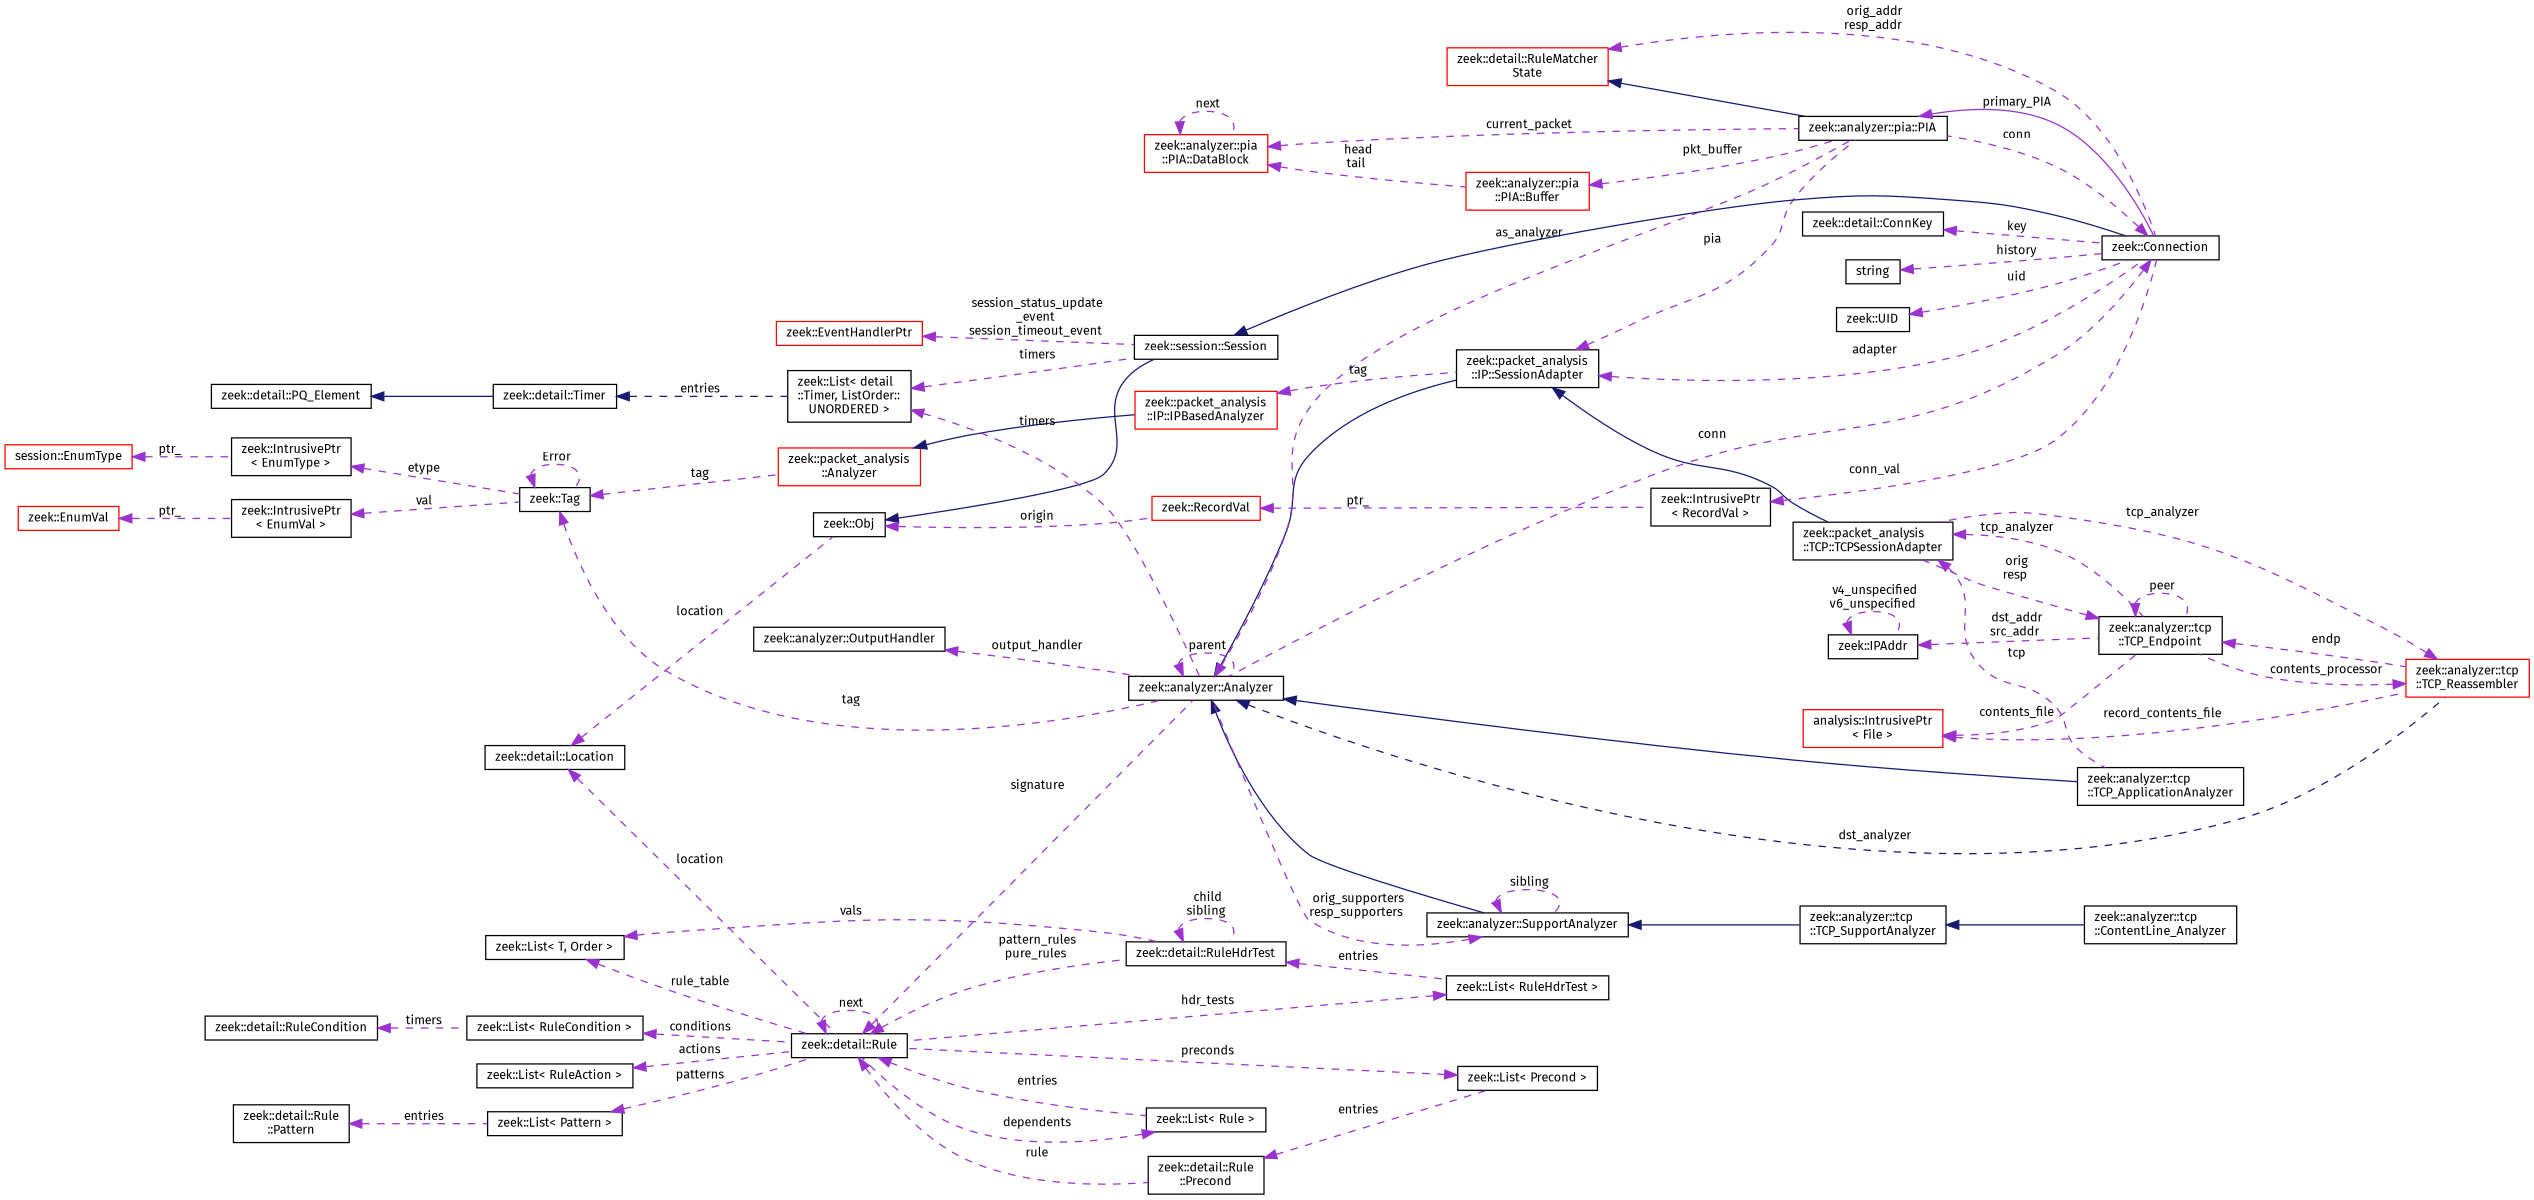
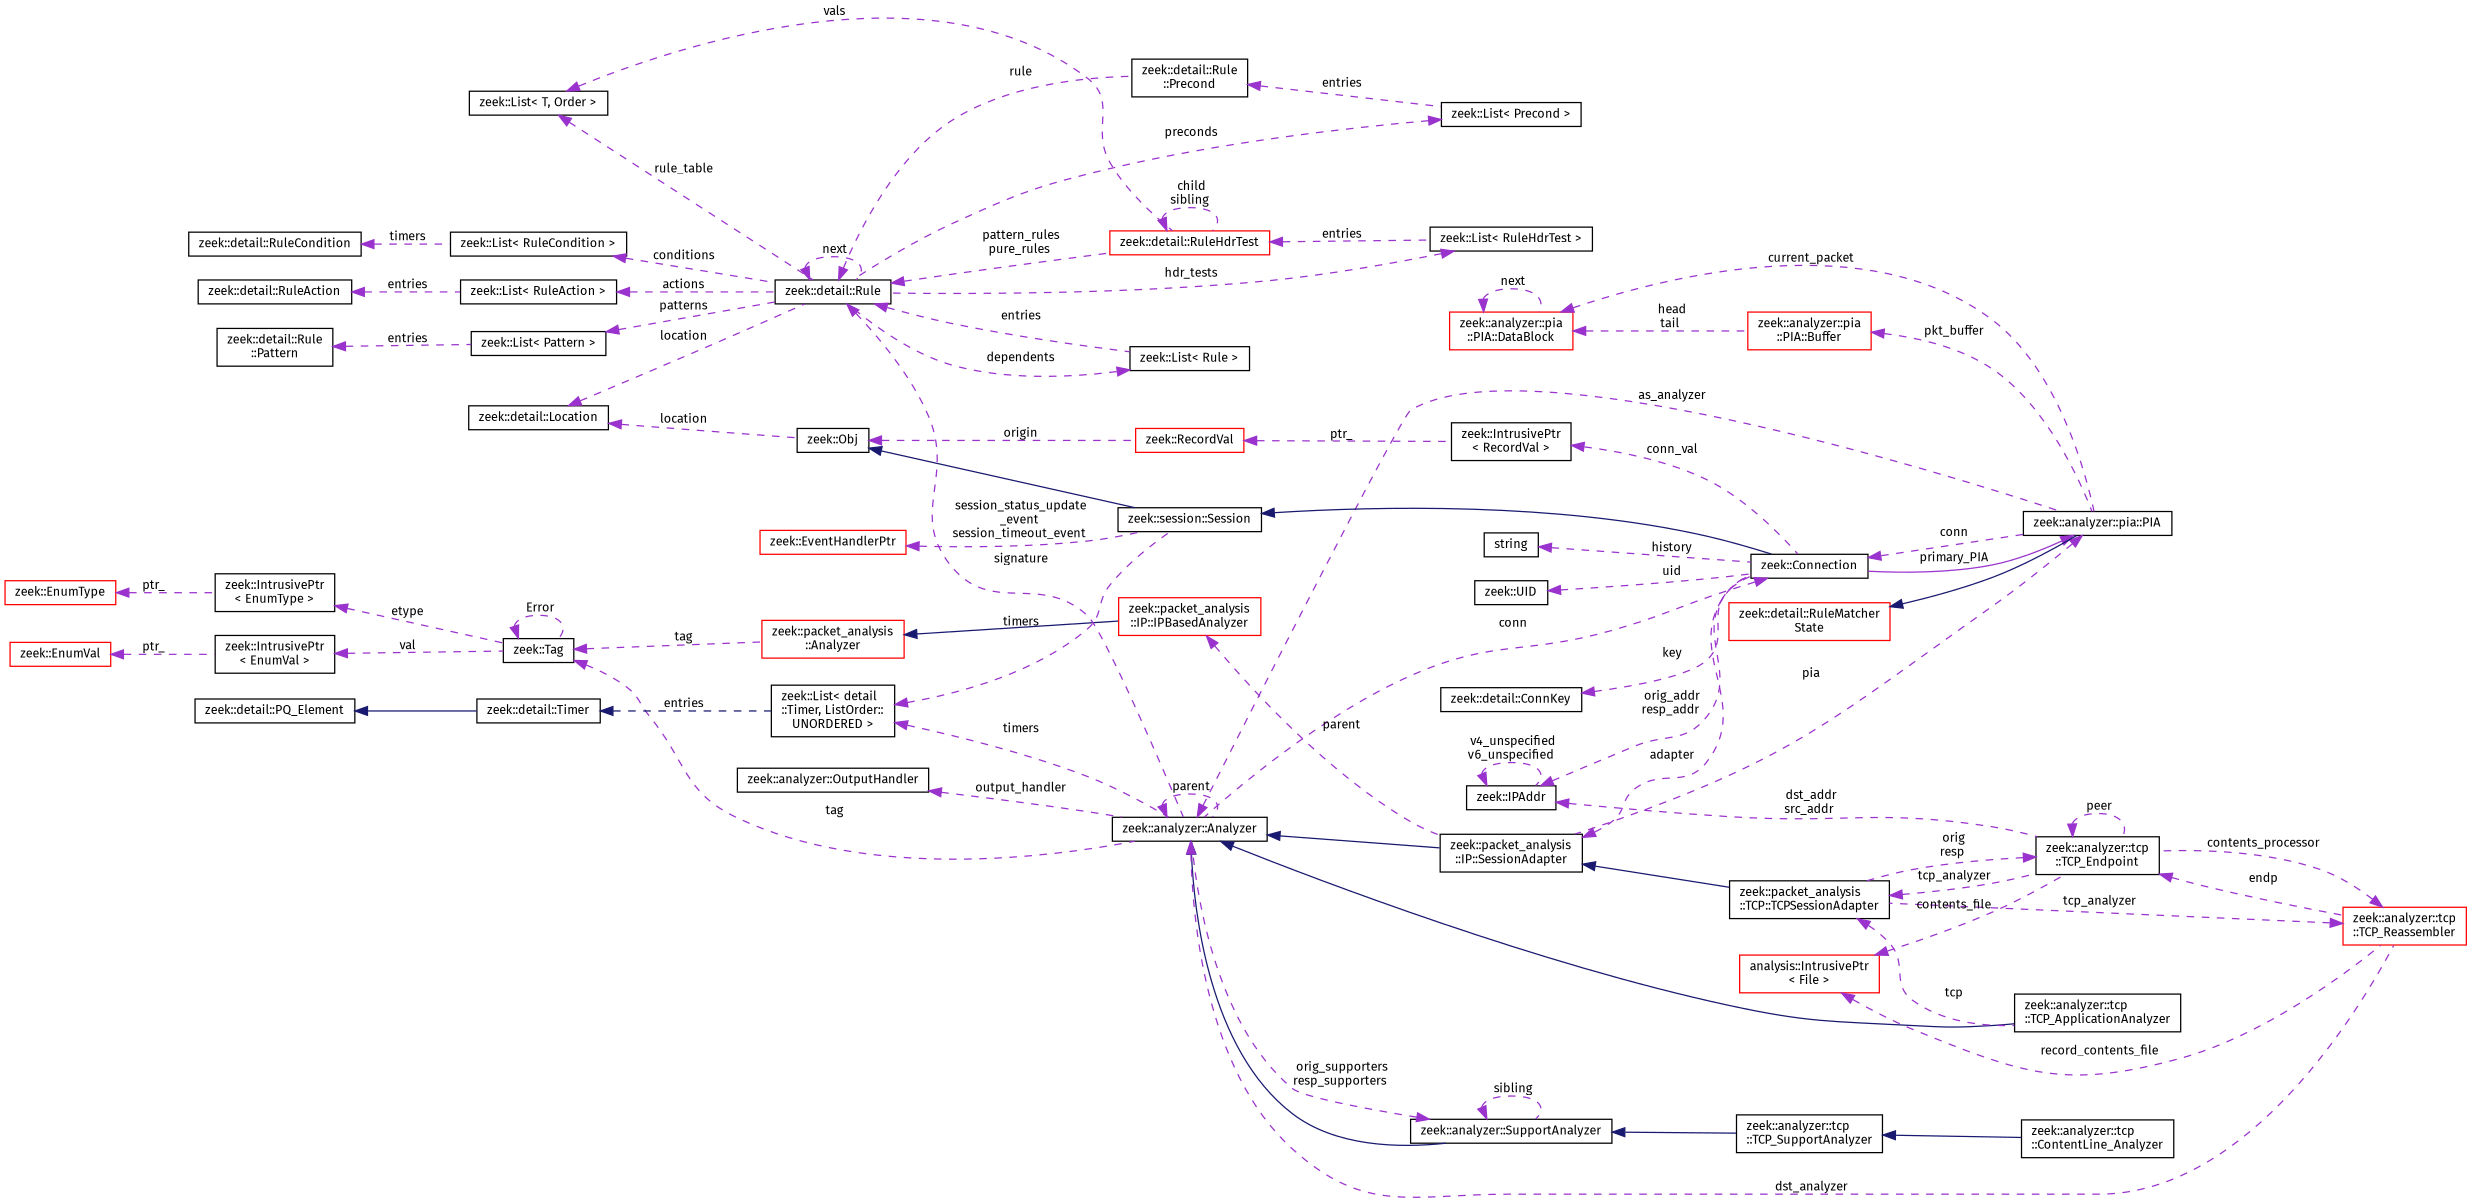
edge "zeek::Connection" -> "zeek::detail::RuleMatcher State": now "zeek::Connection" -> "zeek::IPAddr"
edge "zeek::analyzer::pia::PIA" -> "zeek::packet_analysis ::IP::SessionAdapter": reversed
node "zeek::detail::RuleAction": added
edge "zeek::packet_analysis ::IP::SessionAdapter" -> "zeek::packet_analysis ::IP::IPBasedAnalyzer": label " tag" -> " parent"
node "session::EnumType": label "session::EnumType" -> "zeek::EnumType"
edge "zeek::analyzer::tcp ::TCP_Reassembler" -> "zeek::analyzer::Analyzer": color midnightblue -> darkorchid3
node "zeek::detail::RuleHdrTest": color black -> red
